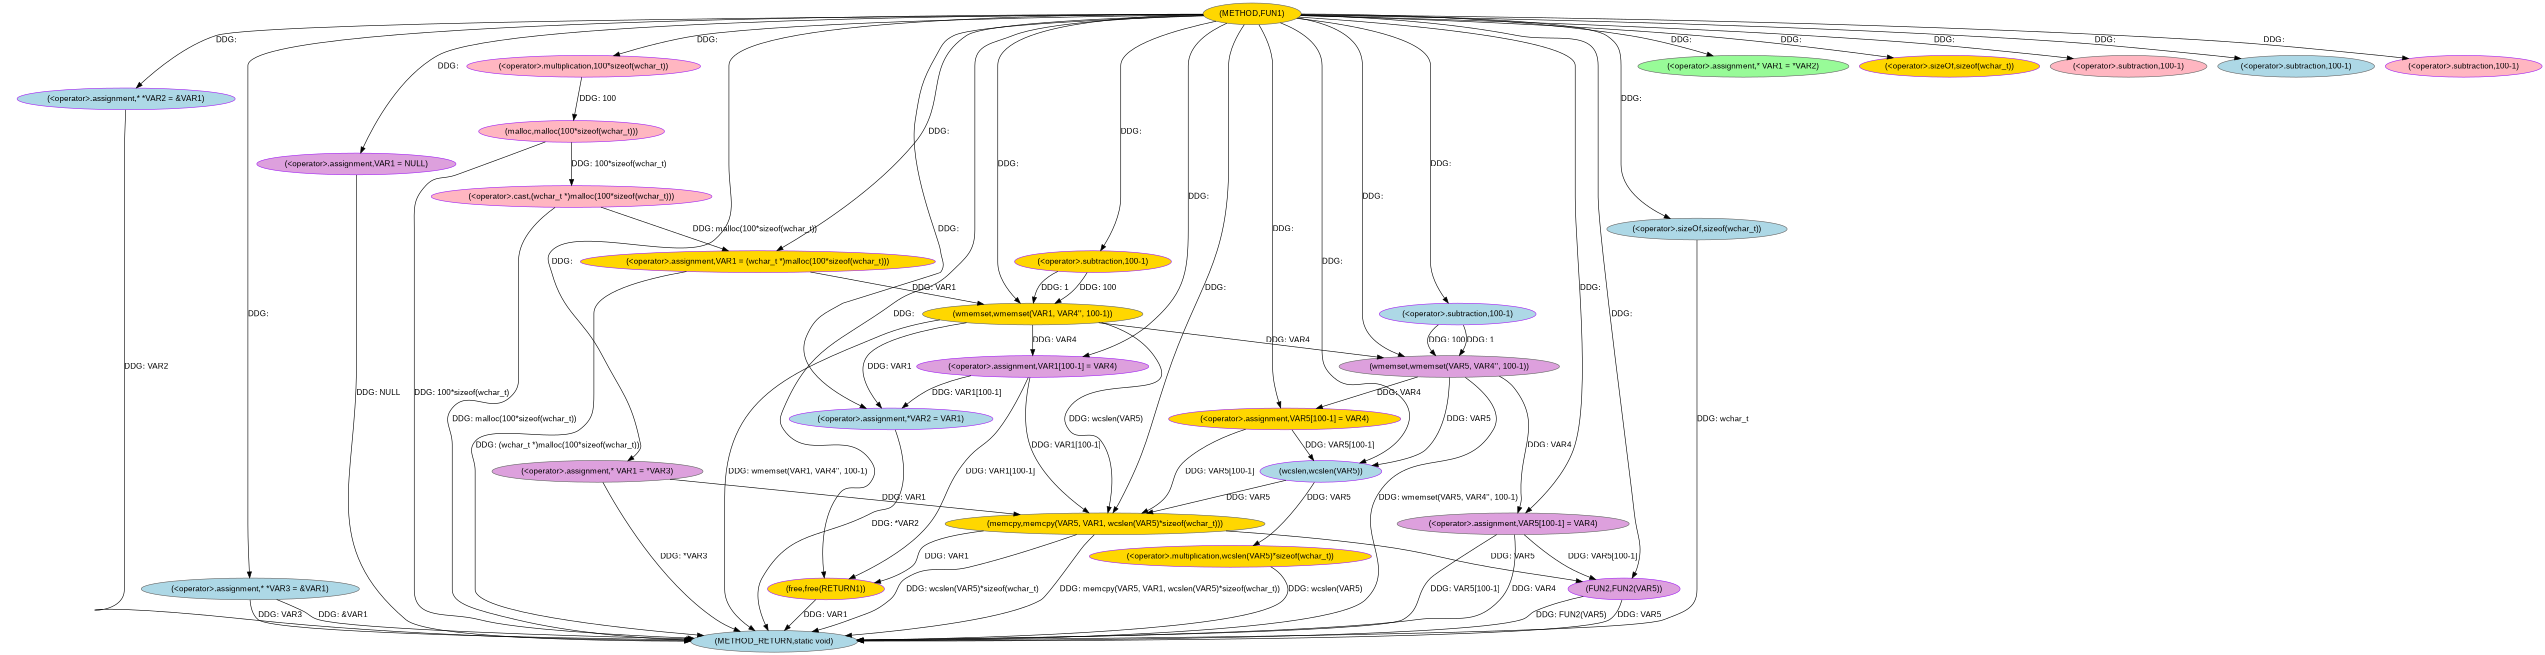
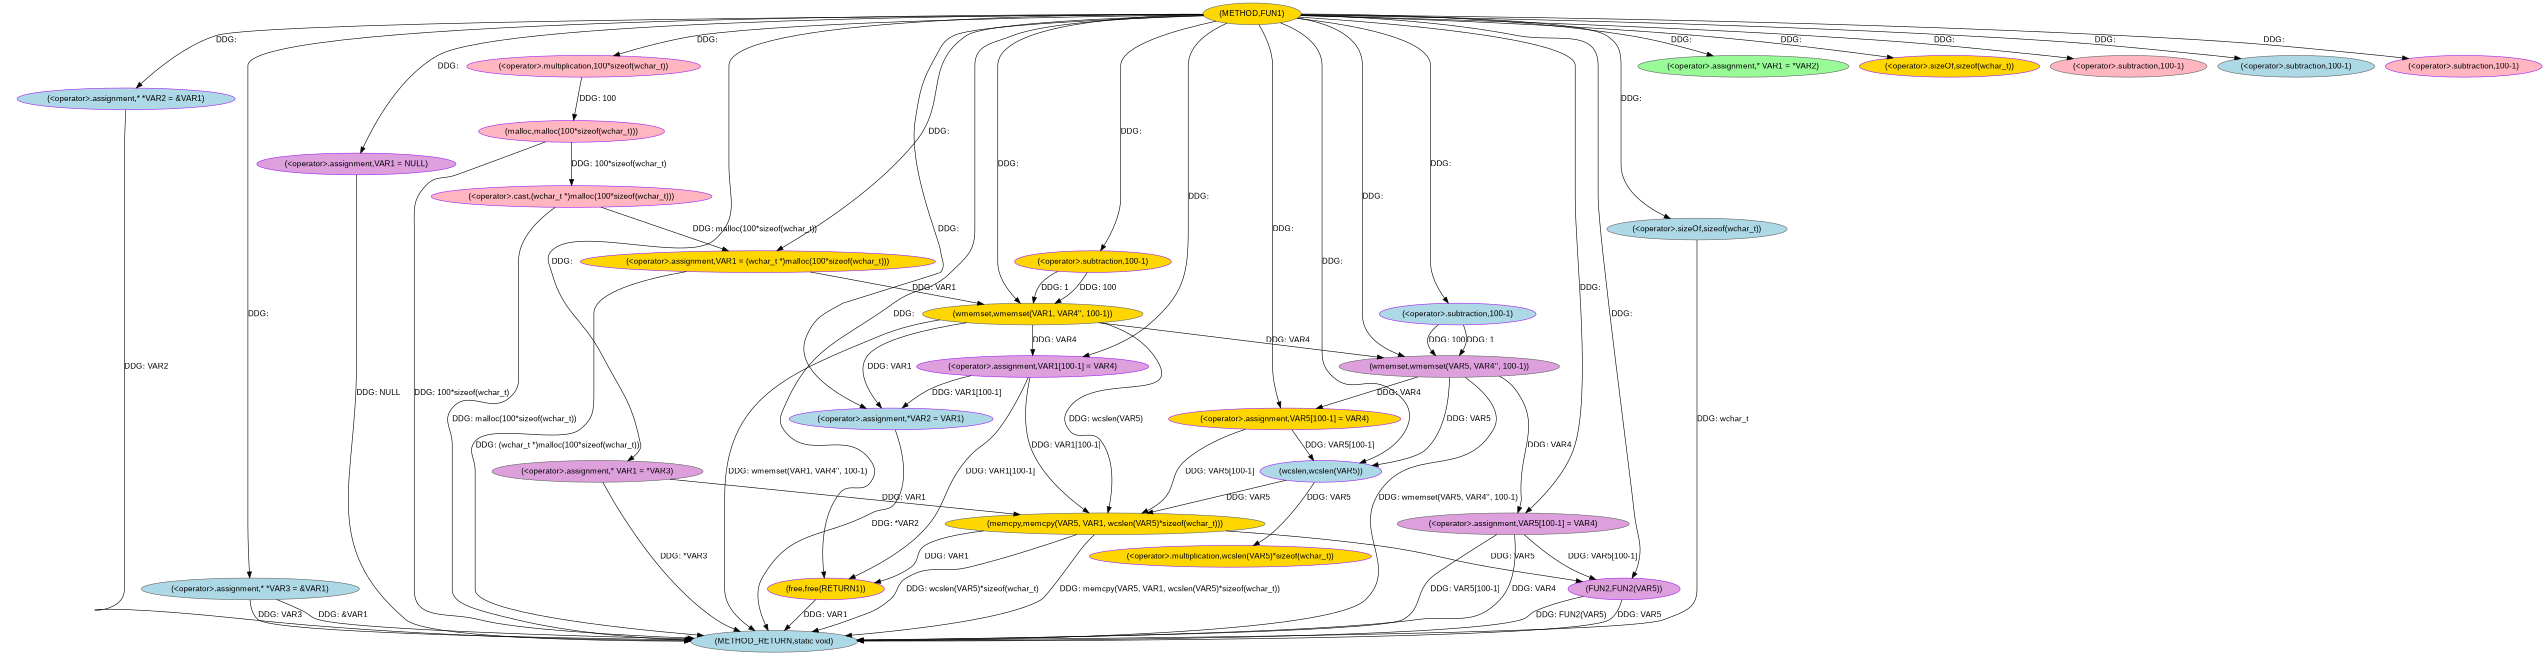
edge "(METHOD,FUN1)" -> "(memcpy,memcpy(VAR5, VAR1, wcslen(VAR5)*sizeof(wchar_t)))": removed, label "DDG:"
edge "(<operator>.multiplication,wcslen(VAR5)*sizeof(wchar_t))" -> "(METHOD_RETURN,static void)": removed, label "DDG: wcslen(VAR5)"
